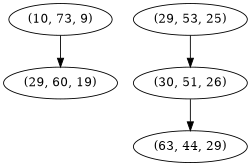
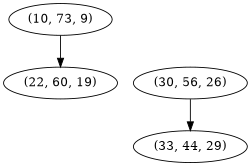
node "(29, 53, 25)": removed
node "(29, 60, 19)": label "(29, 60, 19)" -> "(22, 60, 19)"
node "(30, 51, 26)": label "(30, 51, 26)" -> "(30, 56, 26)"
node "(63, 44, 29)": label "(63, 44, 29)" -> "(33, 44, 29)"
